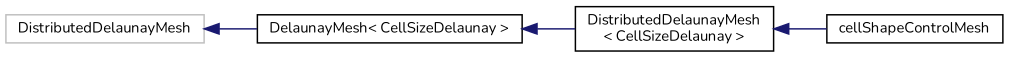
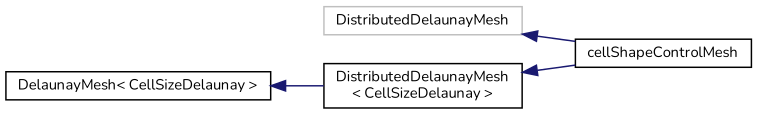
edge "DelaunayMesh< CellSizeDelaunay >" -> "DistributedDelaunayMesh": now "cellShapeControlMesh" -> "DistributedDelaunayMesh"
